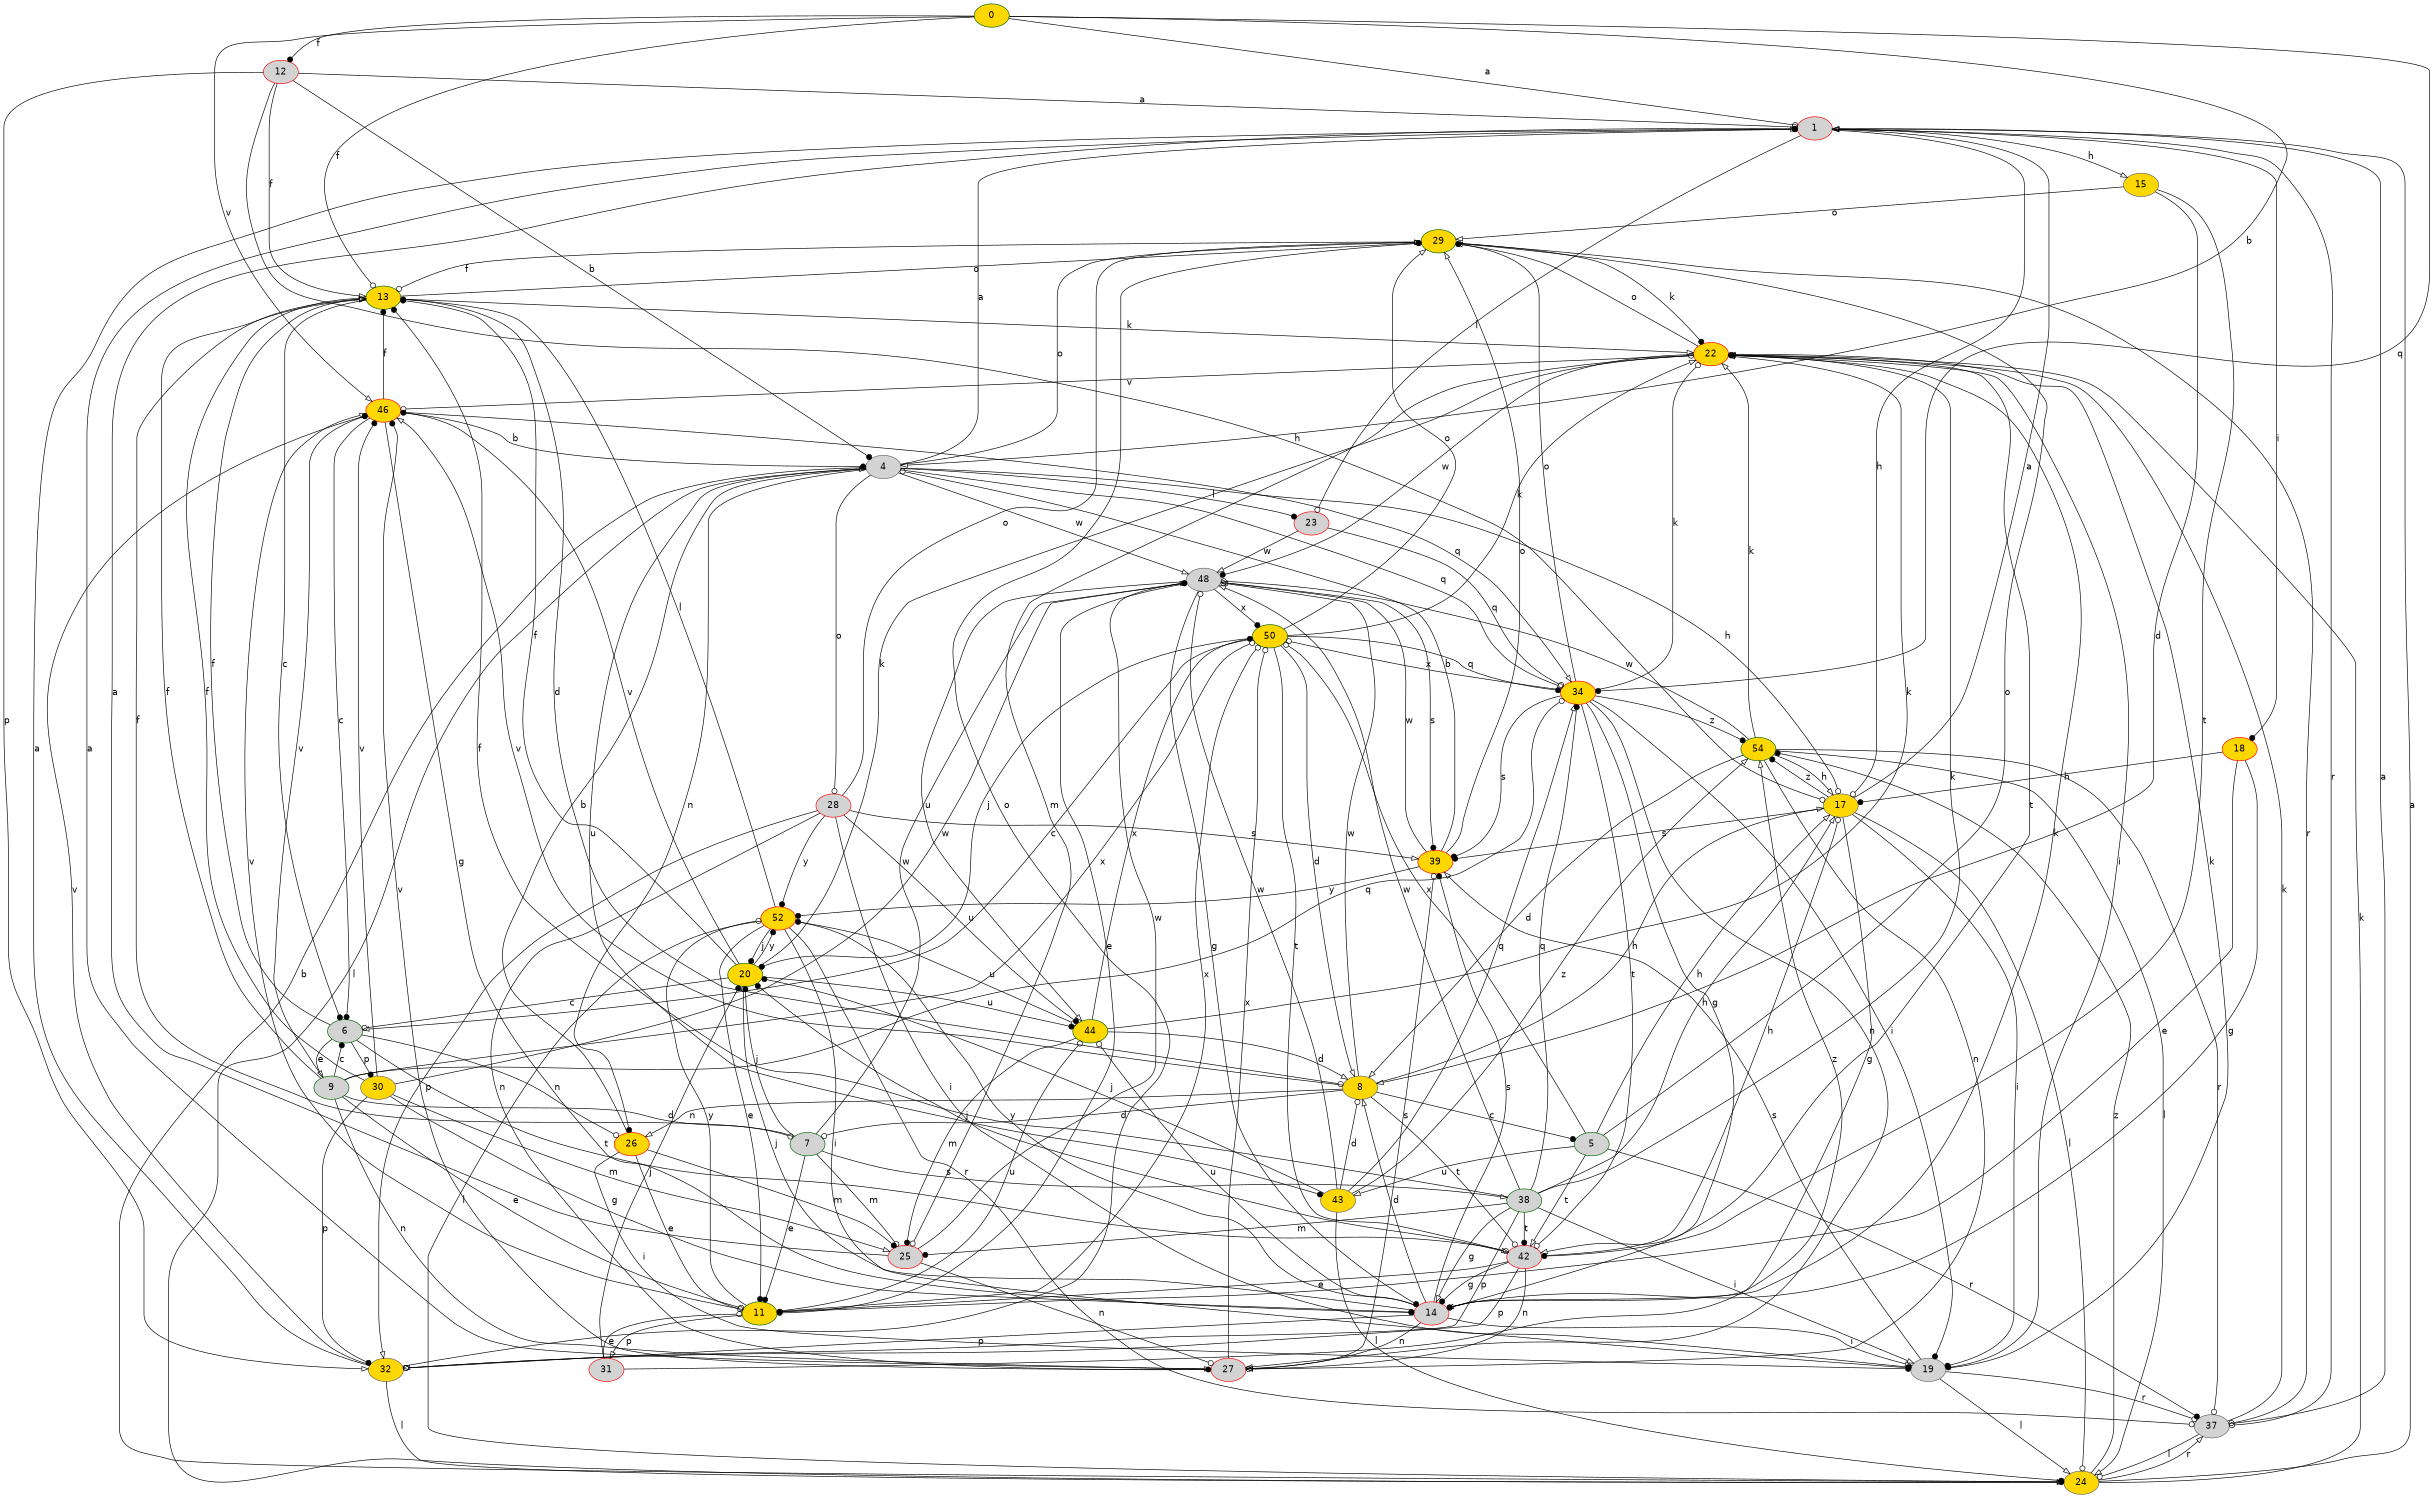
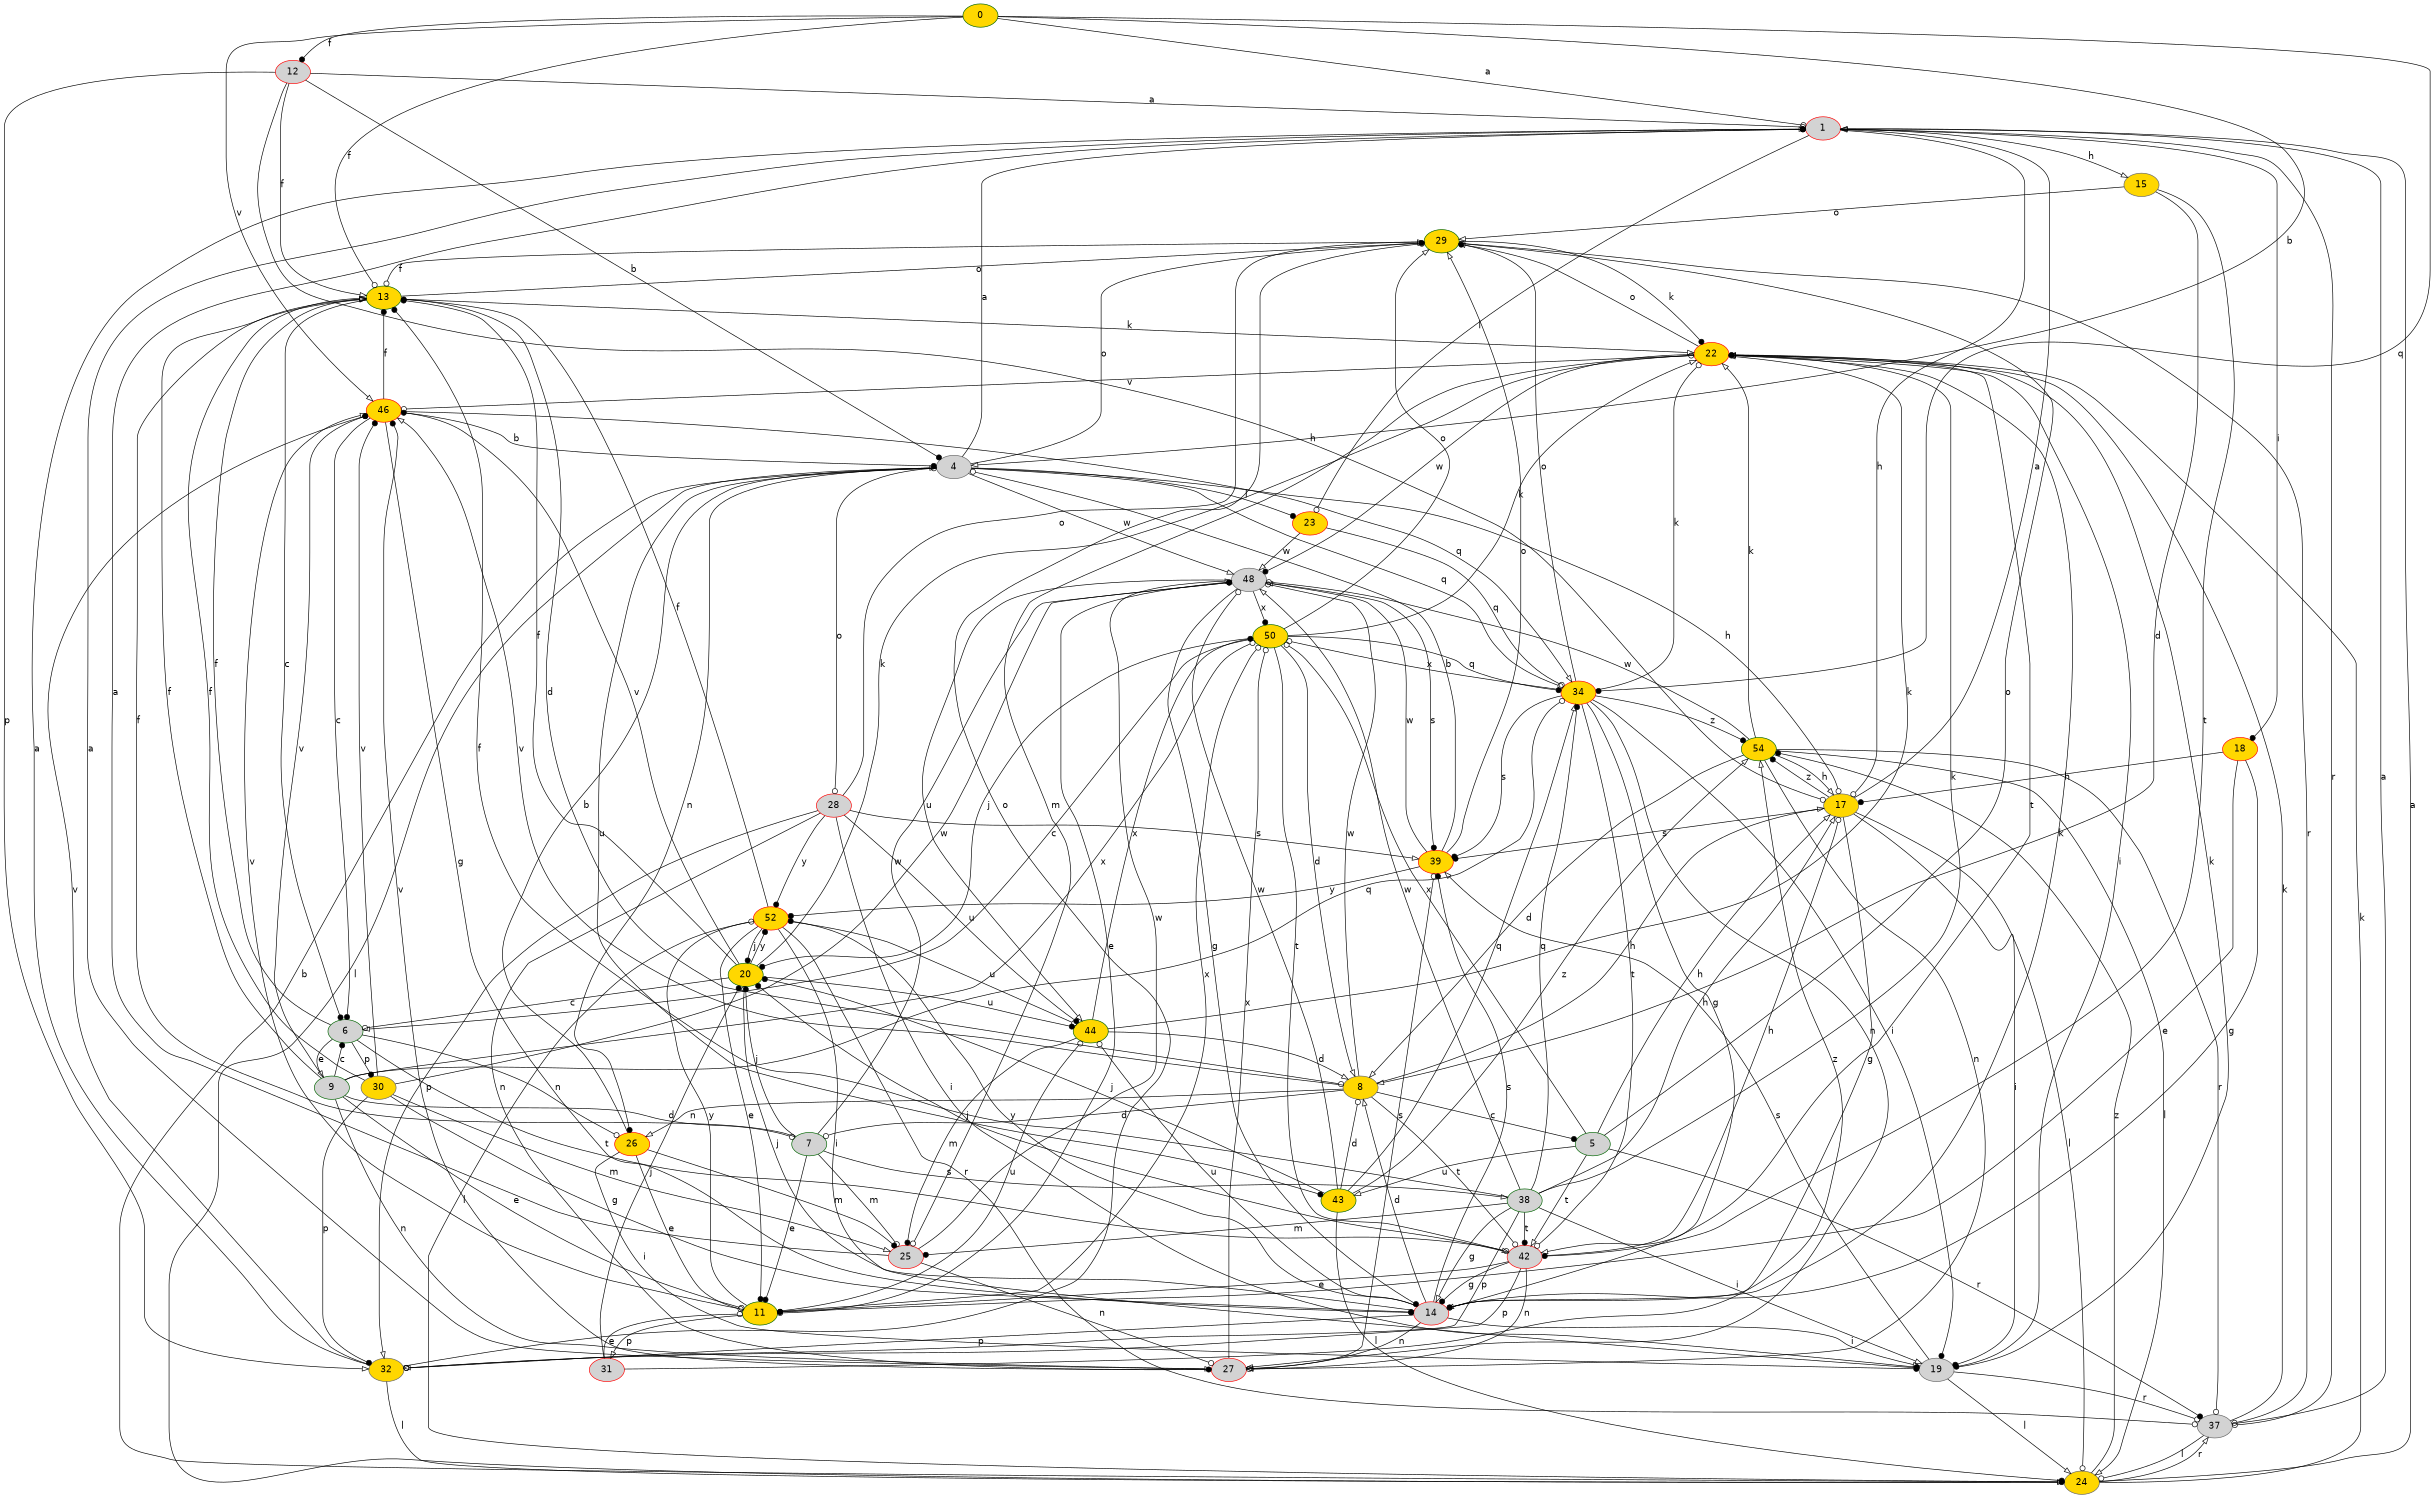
node "23": fillcolor lightgrey -> gold
edge "52" -> "13": label "l" -> "f"
node "43": color gray40 -> darkgreen
